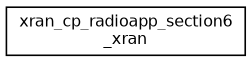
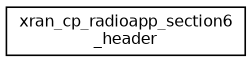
node "xran_cp_radioapp_section6 _xran": label "xran_cp_radioapp_section6 _xran" -> "xran_cp_radioapp_section6 _header"
